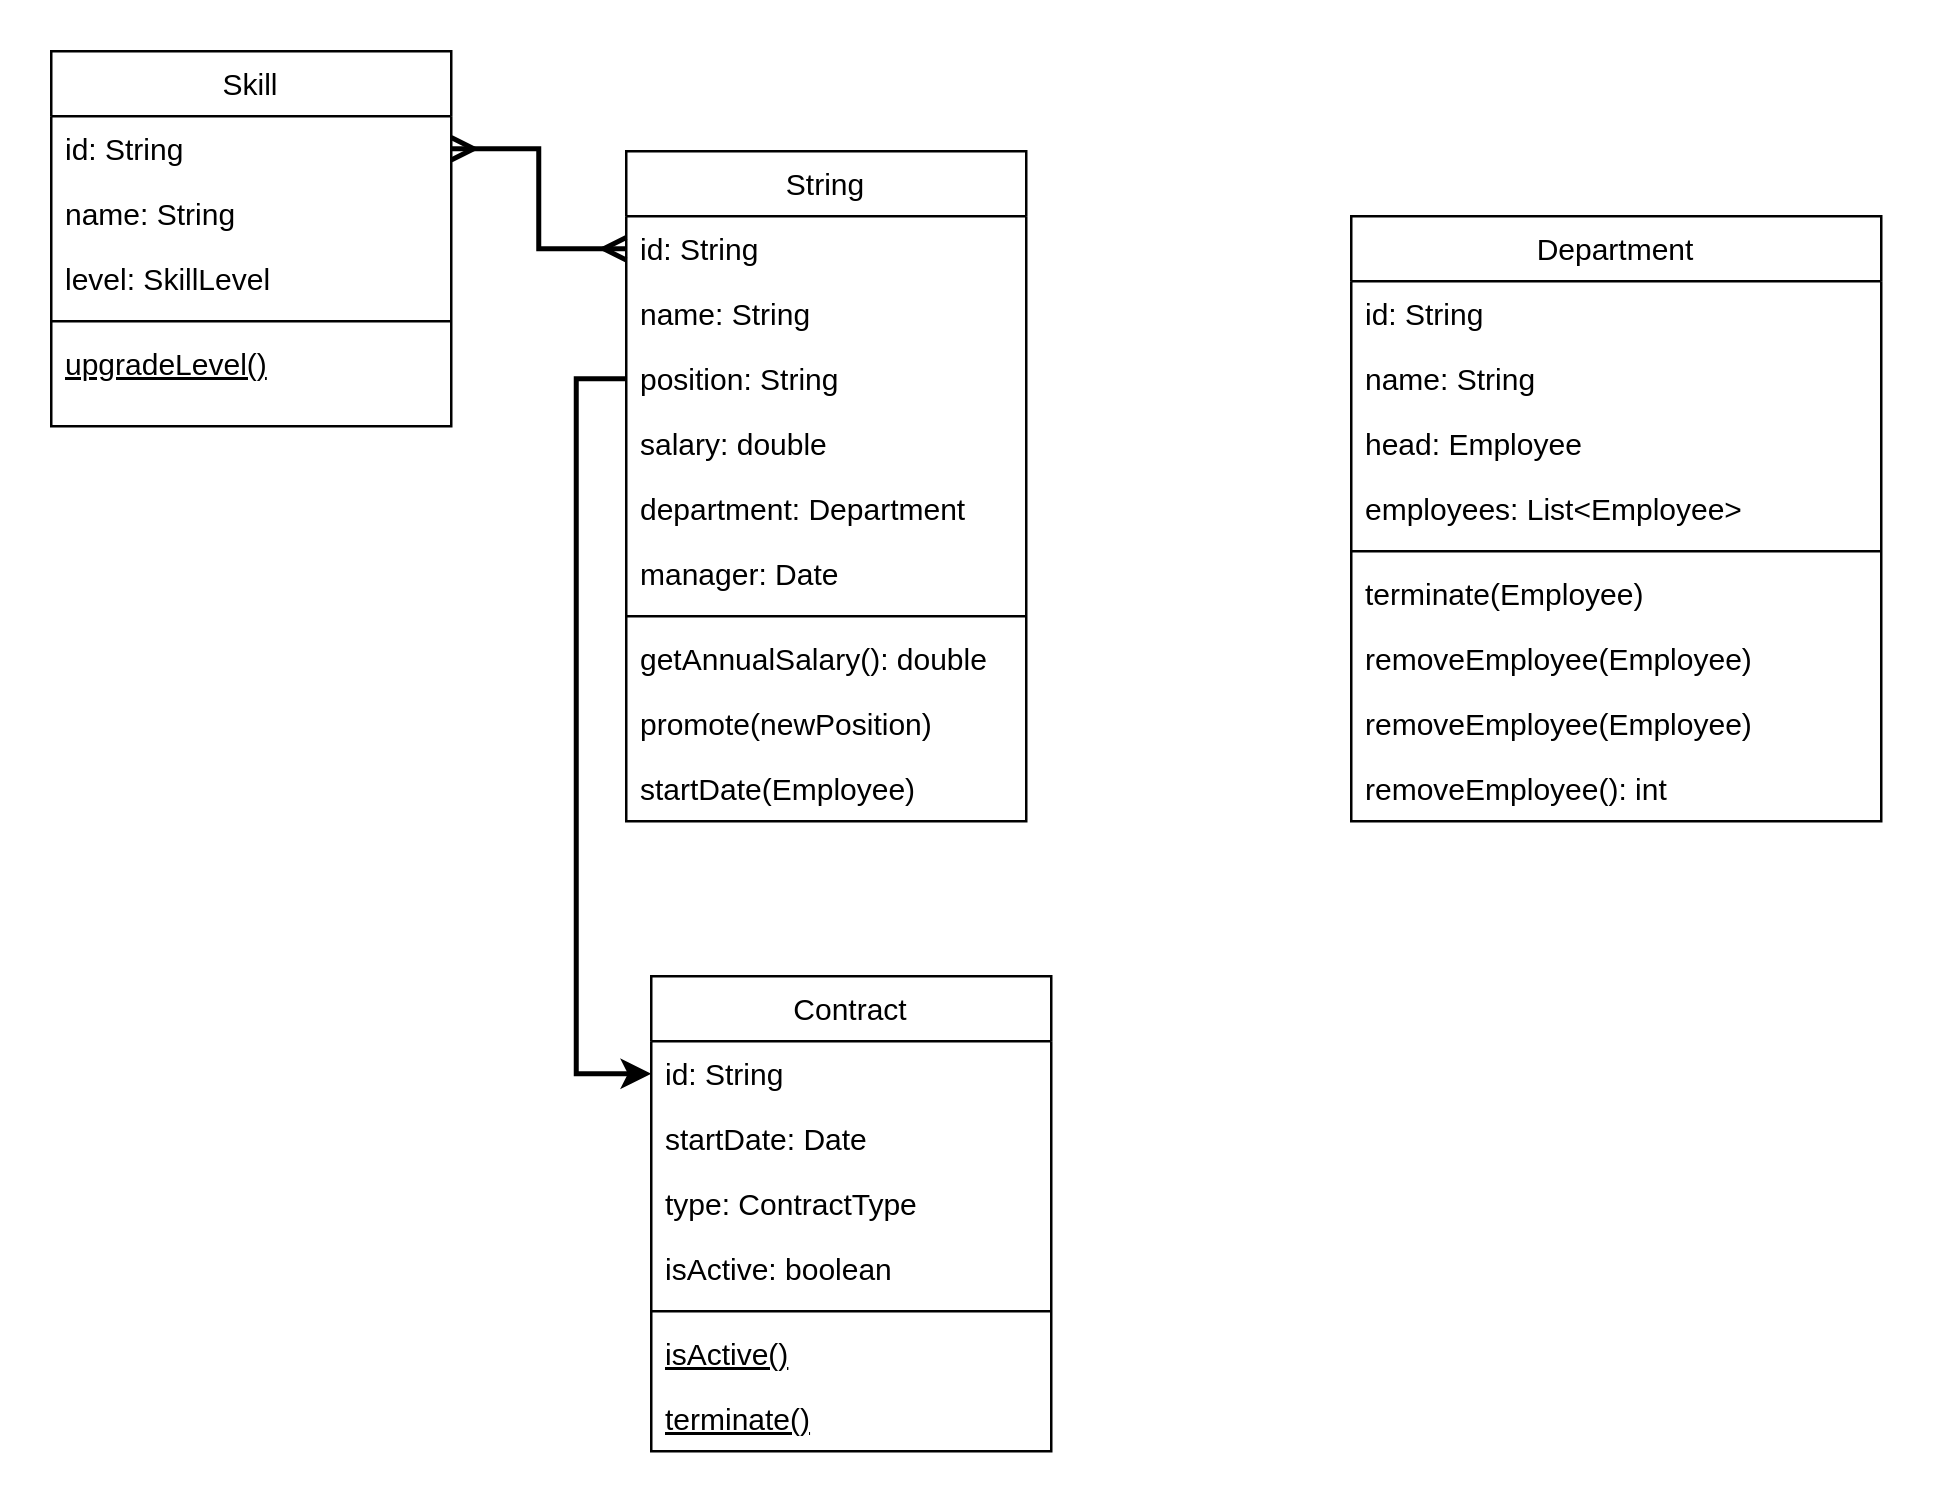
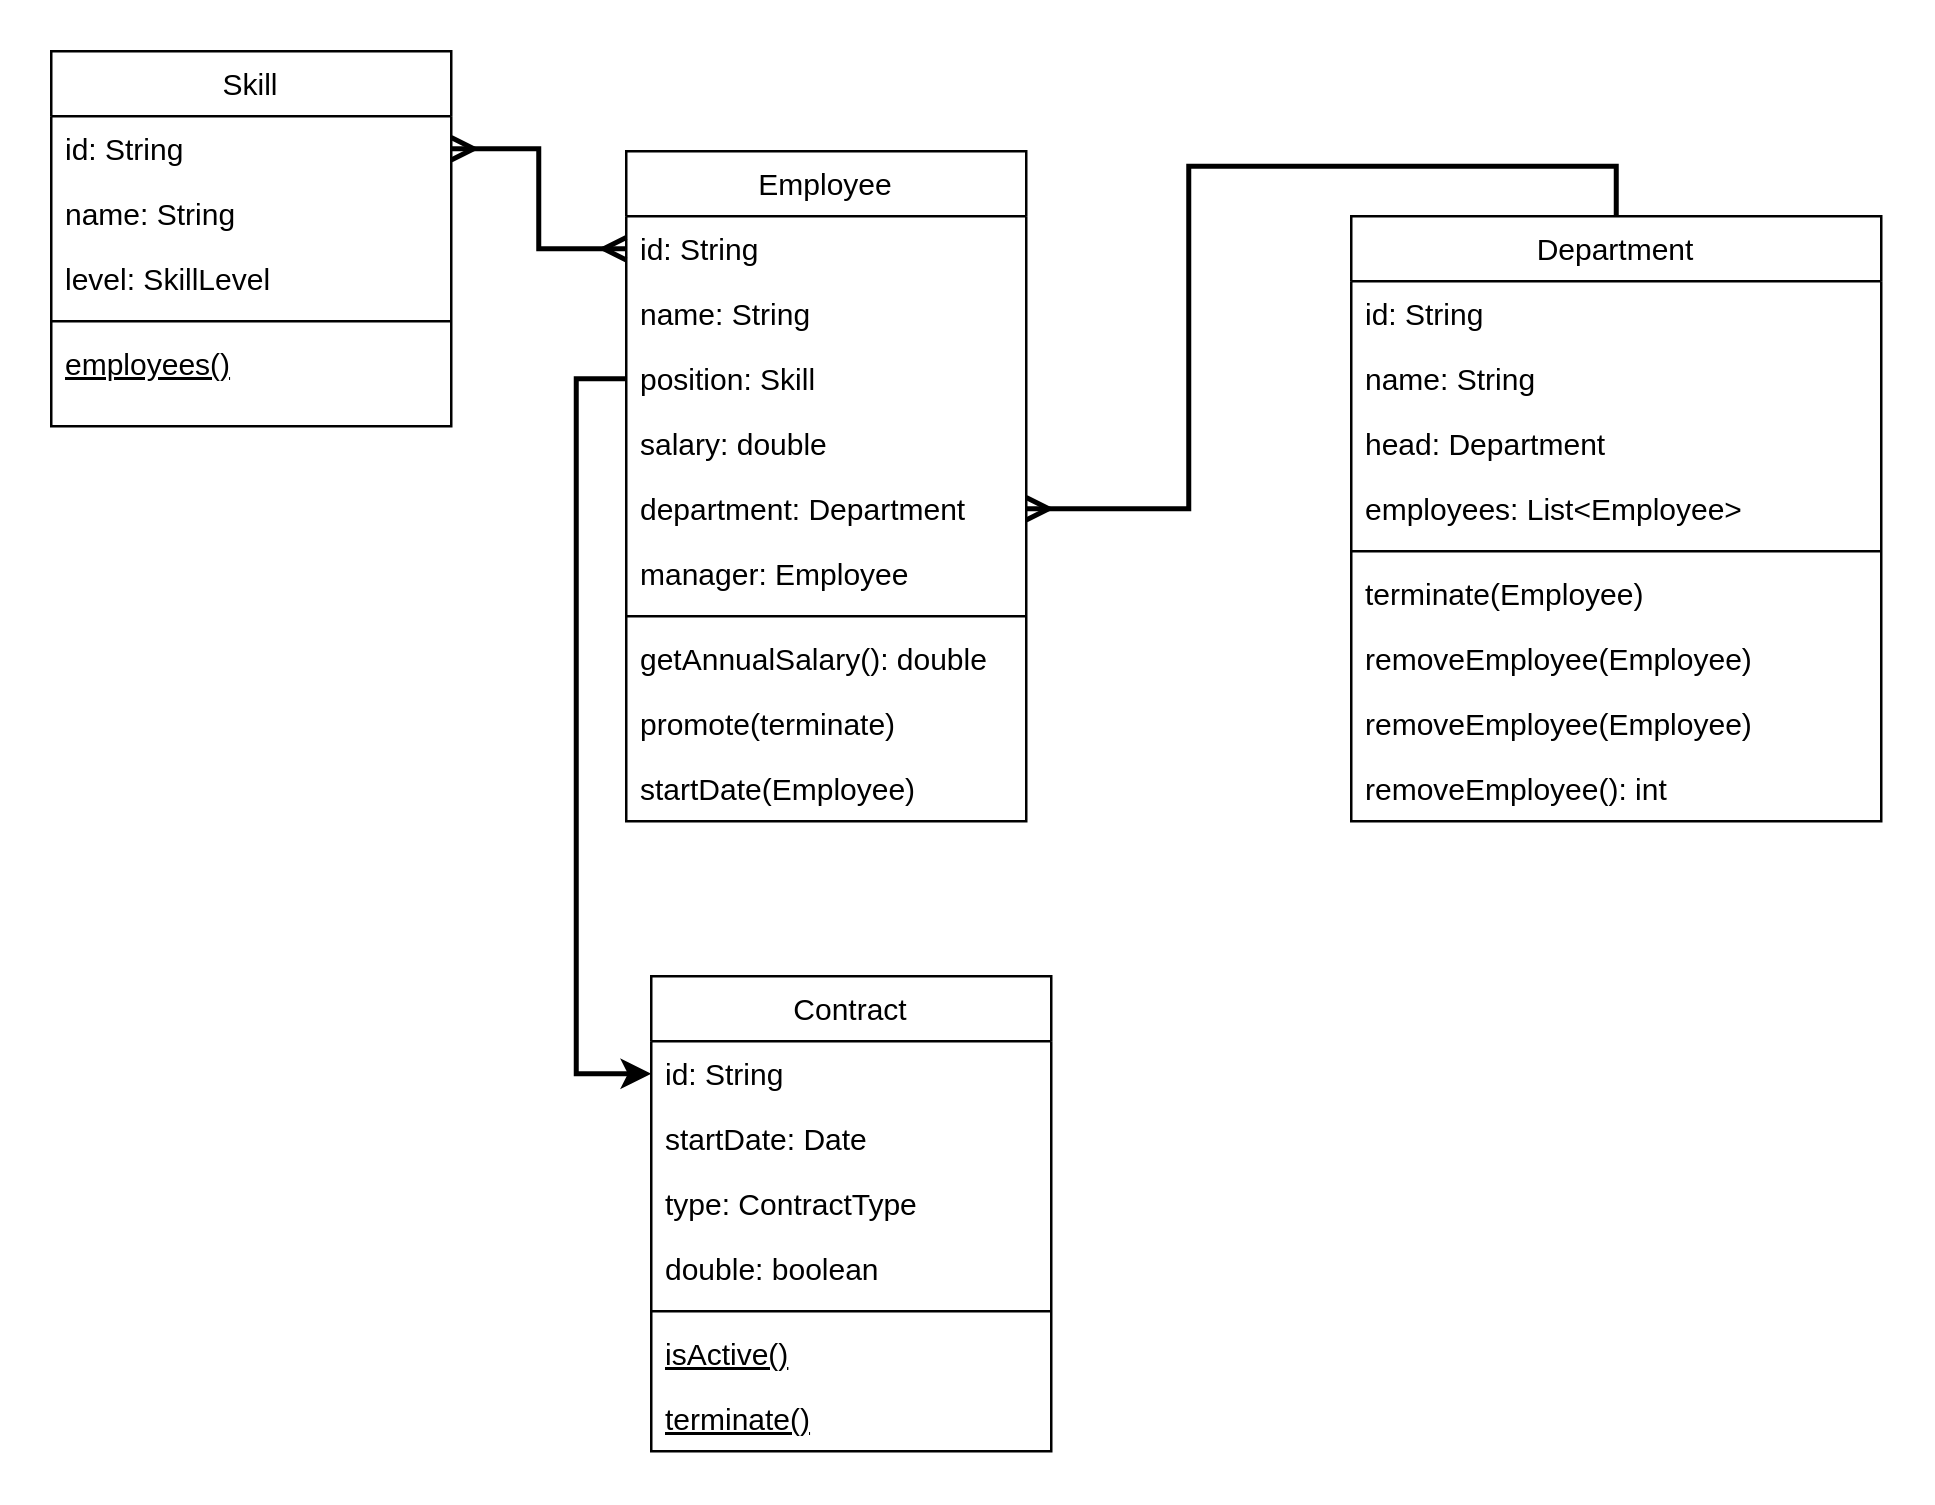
edge "Department" -> "department: Department": added
node "String": label "String" -> "Employee"
node "upgradeLevel()": label "upgradeLevel()" -> "employees()"
node "position: String": label "position: String" -> "position: Skill"
node "head: Employee": label "head: Employee" -> "head: Department"
node "manager: Date": label "manager: Date" -> "manager: Employee"
node "promote(newPosition)": label "promote(newPosition)" -> "promote(terminate)"
node "isActive: boolean": label "isActive: boolean" -> "double: boolean"
